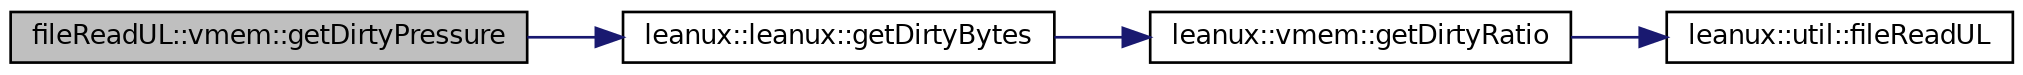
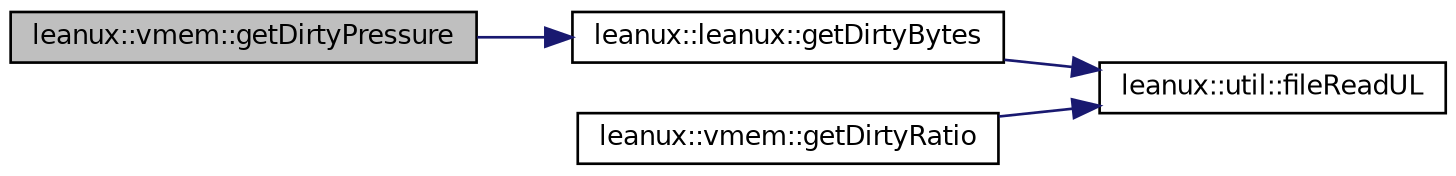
node "fileReadUL::vmem::getDirtyPressure": label "fileReadUL::vmem::getDirtyPressure" -> "leanux::vmem::getDirtyPressure"
edge "leanux::leanux::getDirtyBytes" -> "leanux::vmem::getDirtyRatio": now "leanux::leanux::getDirtyBytes" -> "leanux::util::fileReadUL"
